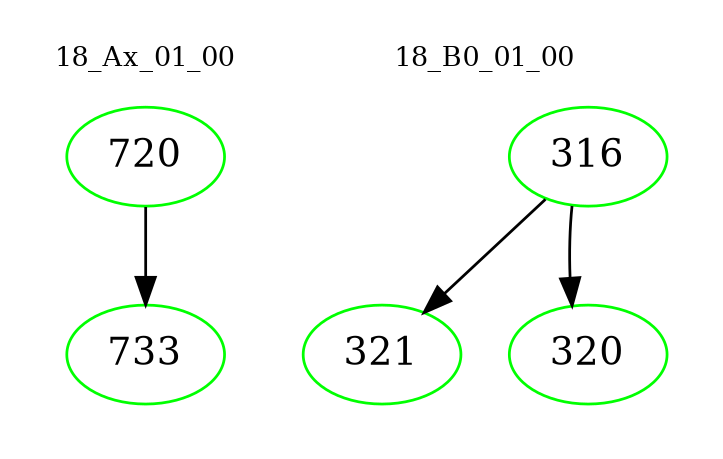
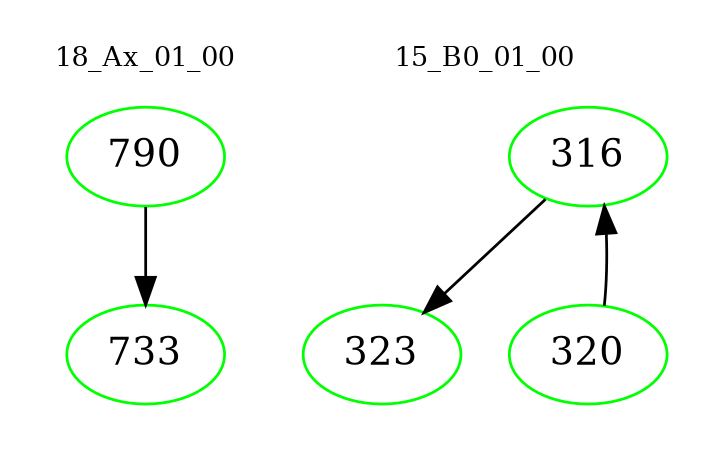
cluster "18_B0_01_00": label "18_B0_01_00" -> "15_B0_01_00"
node "720": label "720" -> "790"
edge "316" -> "320": reversed
node "321": label "321" -> "323"
